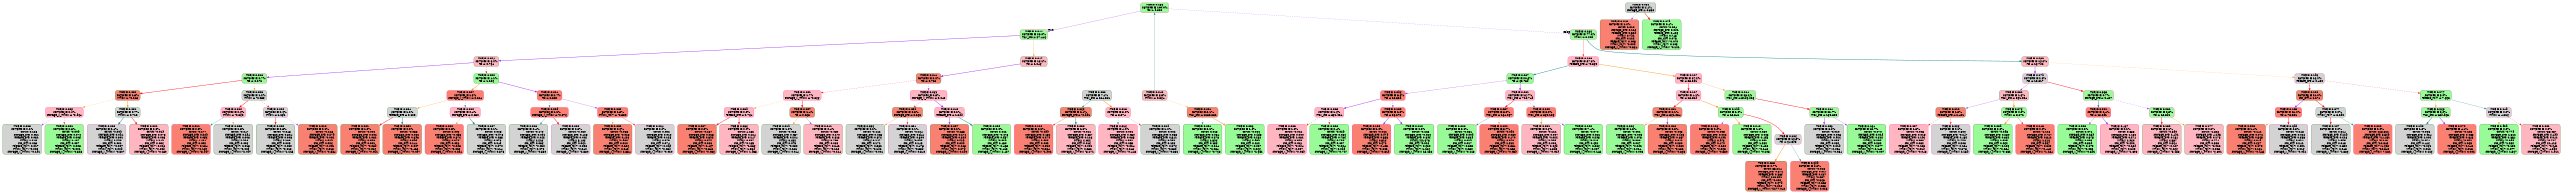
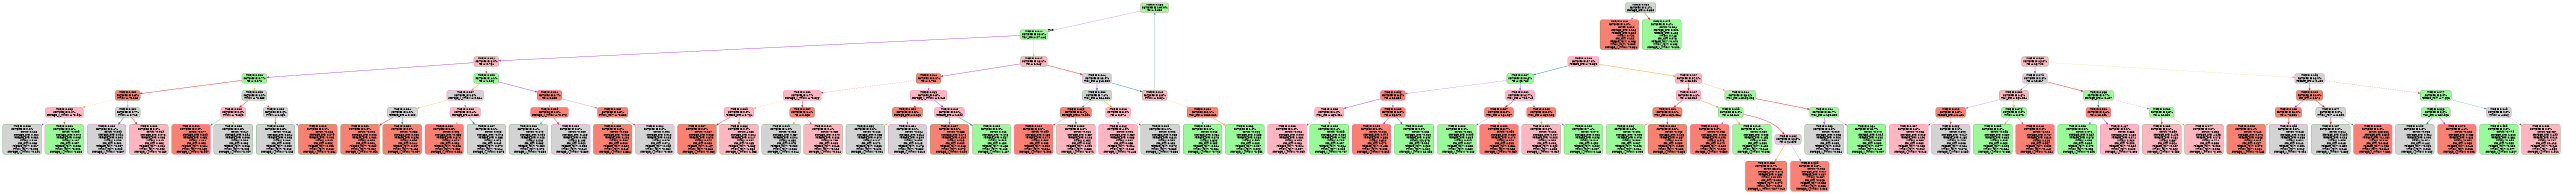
node "mse = 0.136 samples = 77.0% inflow ≤ 0.209": removed
node "mse = 0.044 samples = 13.9% max_sto ≤ 642.330": added
node "mse = 0.007 samples = 1.5% storage_x_inflow ≤ 0.124": fillcolor salmon -> lightgrey
edge "mse = 0.014 samples = 2.7% rts ≤ 2.580" -> "mse = 0.029 samples = 1.2% storage_x_inflow ≤ -0.576": color teal -> darkorange
